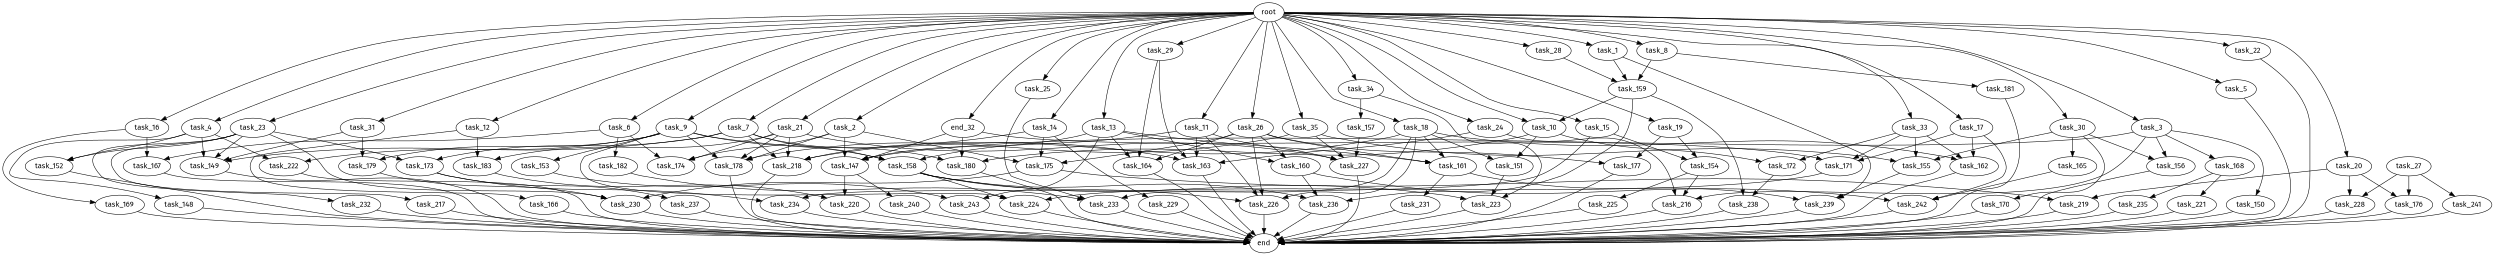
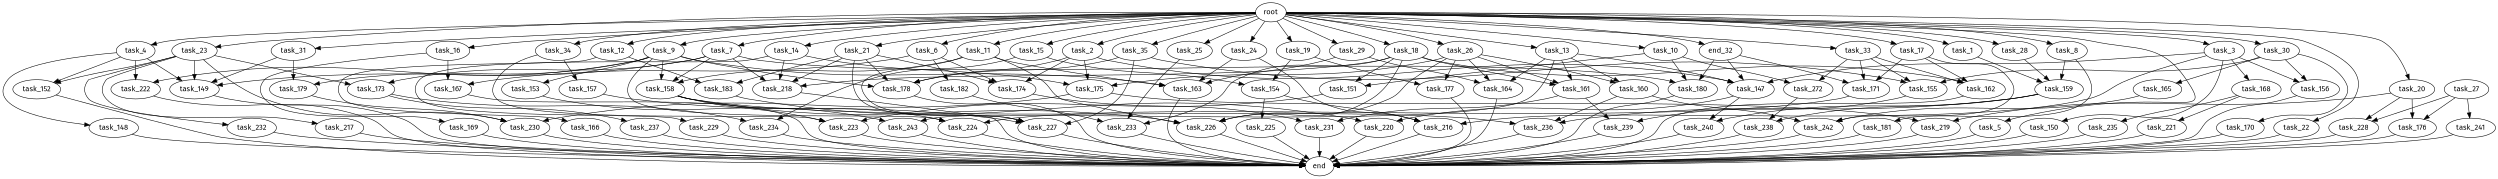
edge "task_174" -> "task_231": added
edge "task_159" -> "task_10": now "task_159" -> "task_240"
edge "task_1" -> "task_239": removed
node "task_172": label "task_172" -> "task_272"
